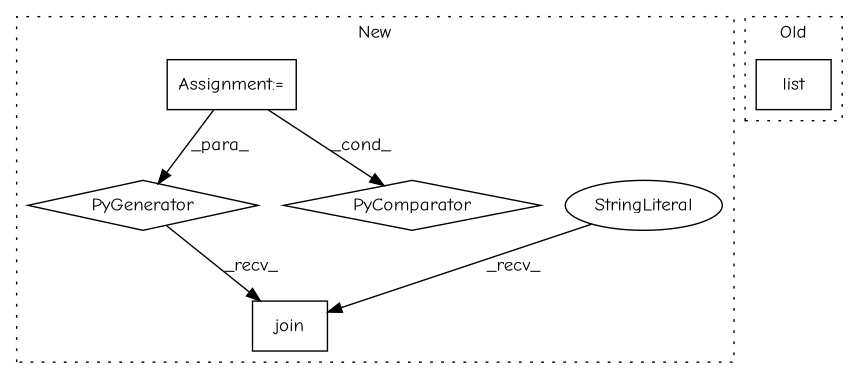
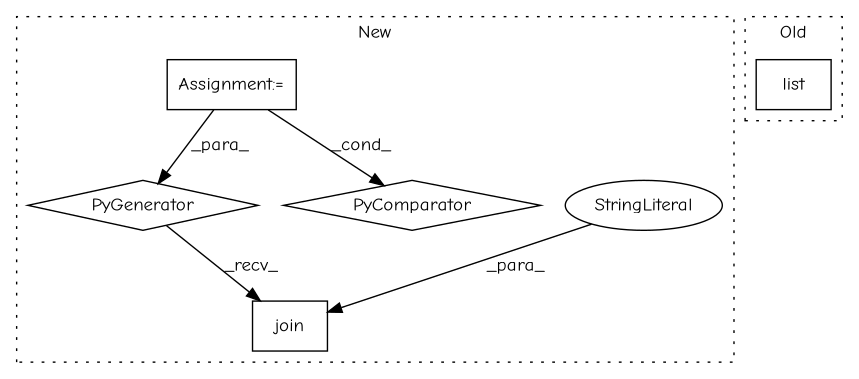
edge "StringLiteral" -> "join": label "_recv_" -> "_para_"
